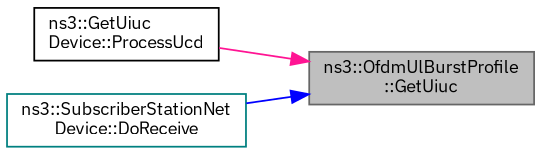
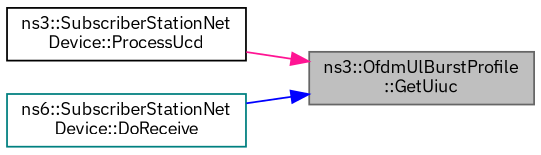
node "ns3::GetUiuc Device::ProcessUcd": label "ns3::GetUiuc Device::ProcessUcd" -> "ns3::SubscriberStationNet Device::ProcessUcd"
node "ns3::SubscriberStationNet Device::DoReceive": label "ns3::SubscriberStationNet Device::DoReceive" -> "ns6::SubscriberStationNet Device::DoReceive"
